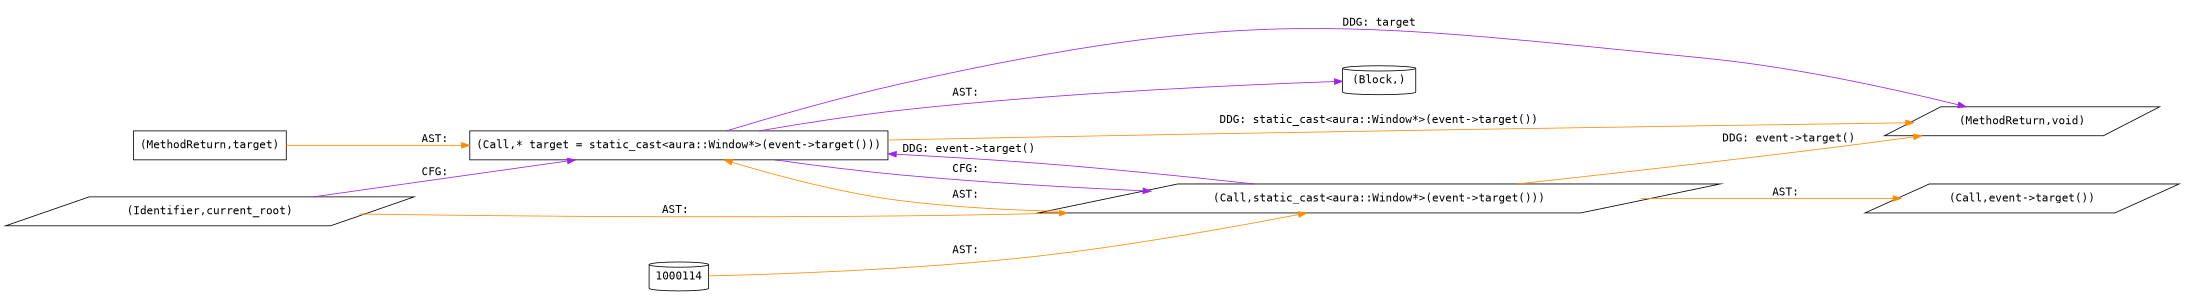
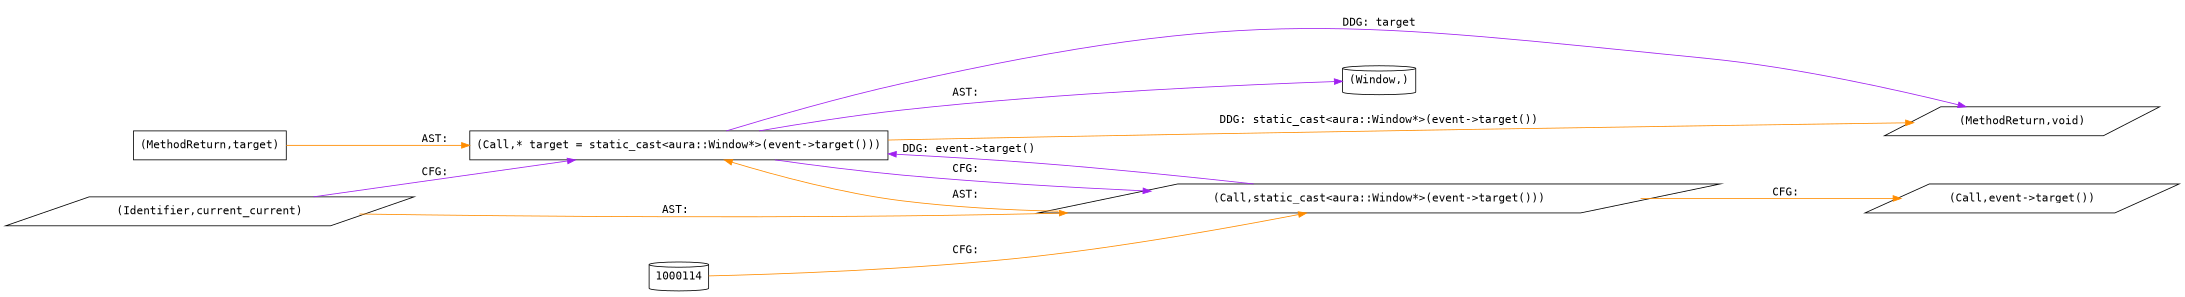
node "(Block,)": label "(Block,)" -> "(Window,)"
edge "(Call,static_cast<aura::Window*>(event->target()))" -> "(MethodReturn,void)": removed, label "DDG: event->target()"
edge "(Call,static_cast<aura::Window*>(event->target()))" -> "(Call,event->target())": label "AST: " -> "CFG: "
node "(Identifier,current_root)": label "(Identifier,current_root)" -> "(Identifier,current_current)"
edge "1000114" -> "(Call,static_cast<aura::Window*>(event->target()))": label "AST: " -> "CFG: "
